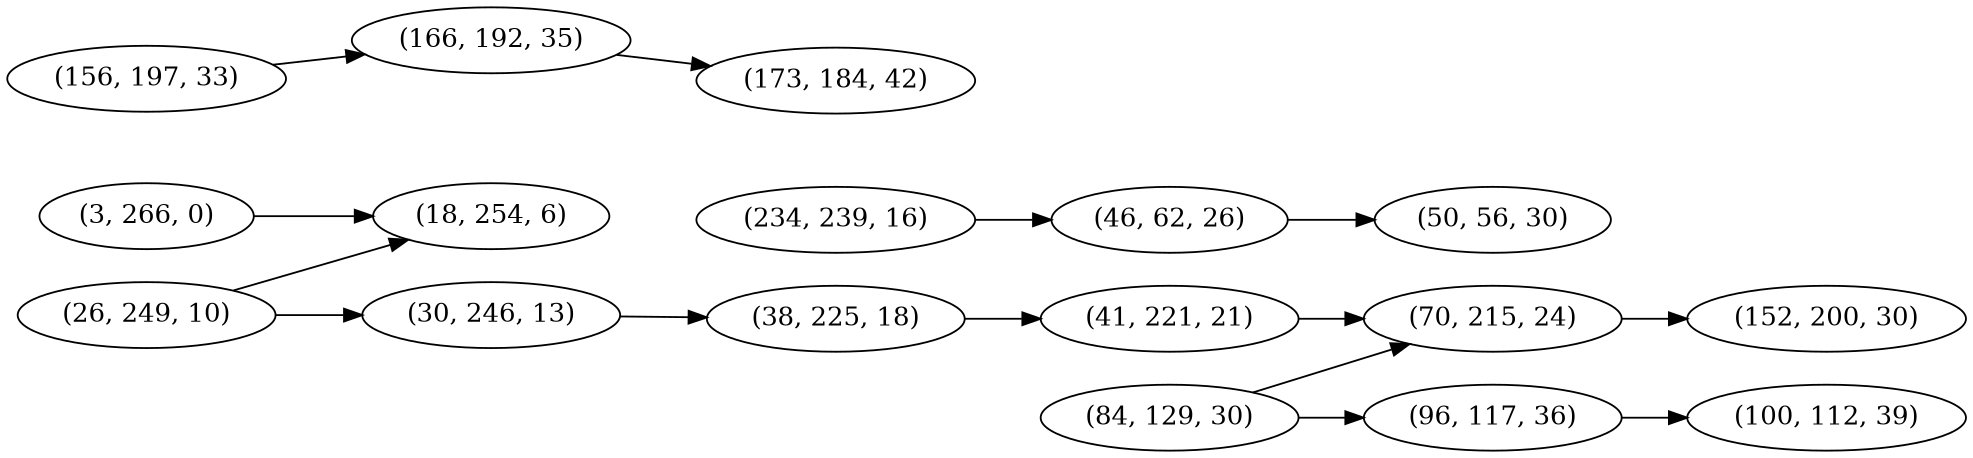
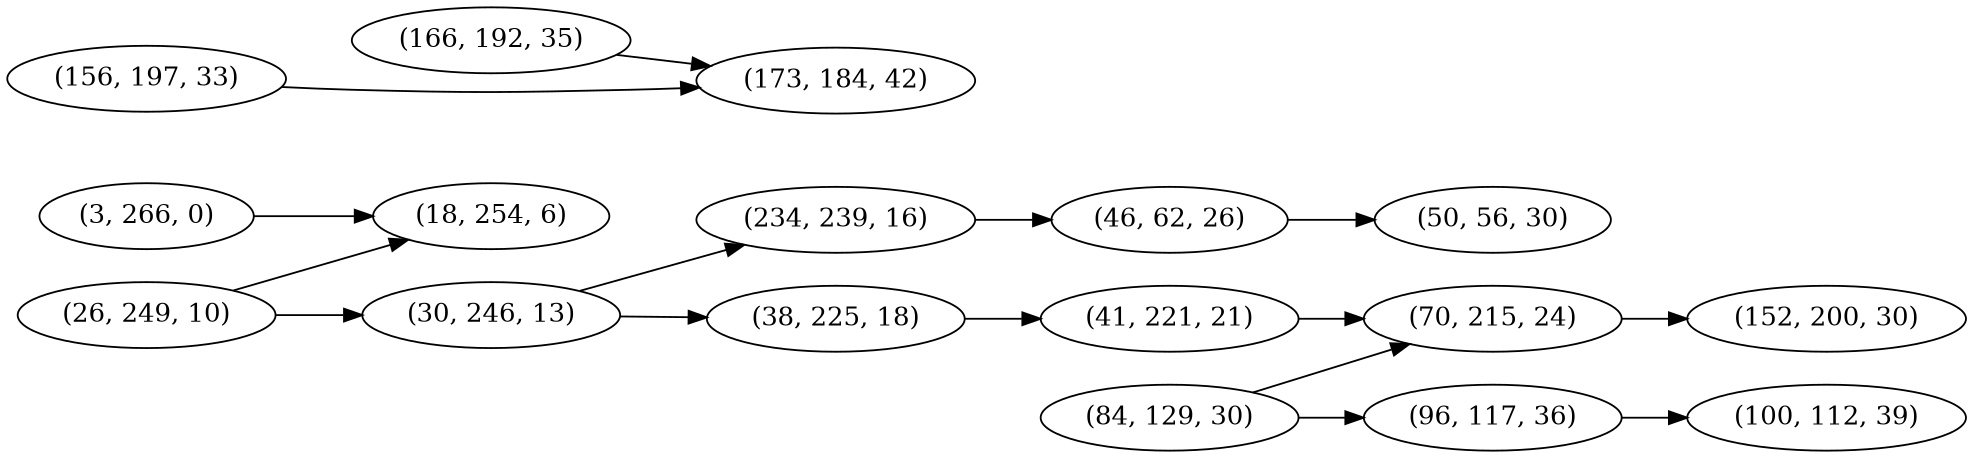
edge "(156, 197, 33)" -> "(166, 192, 35)": now "(156, 197, 33)" -> "(173, 184, 42)"
edge "(30, 246, 13)" -> "(234, 239, 16)": added
